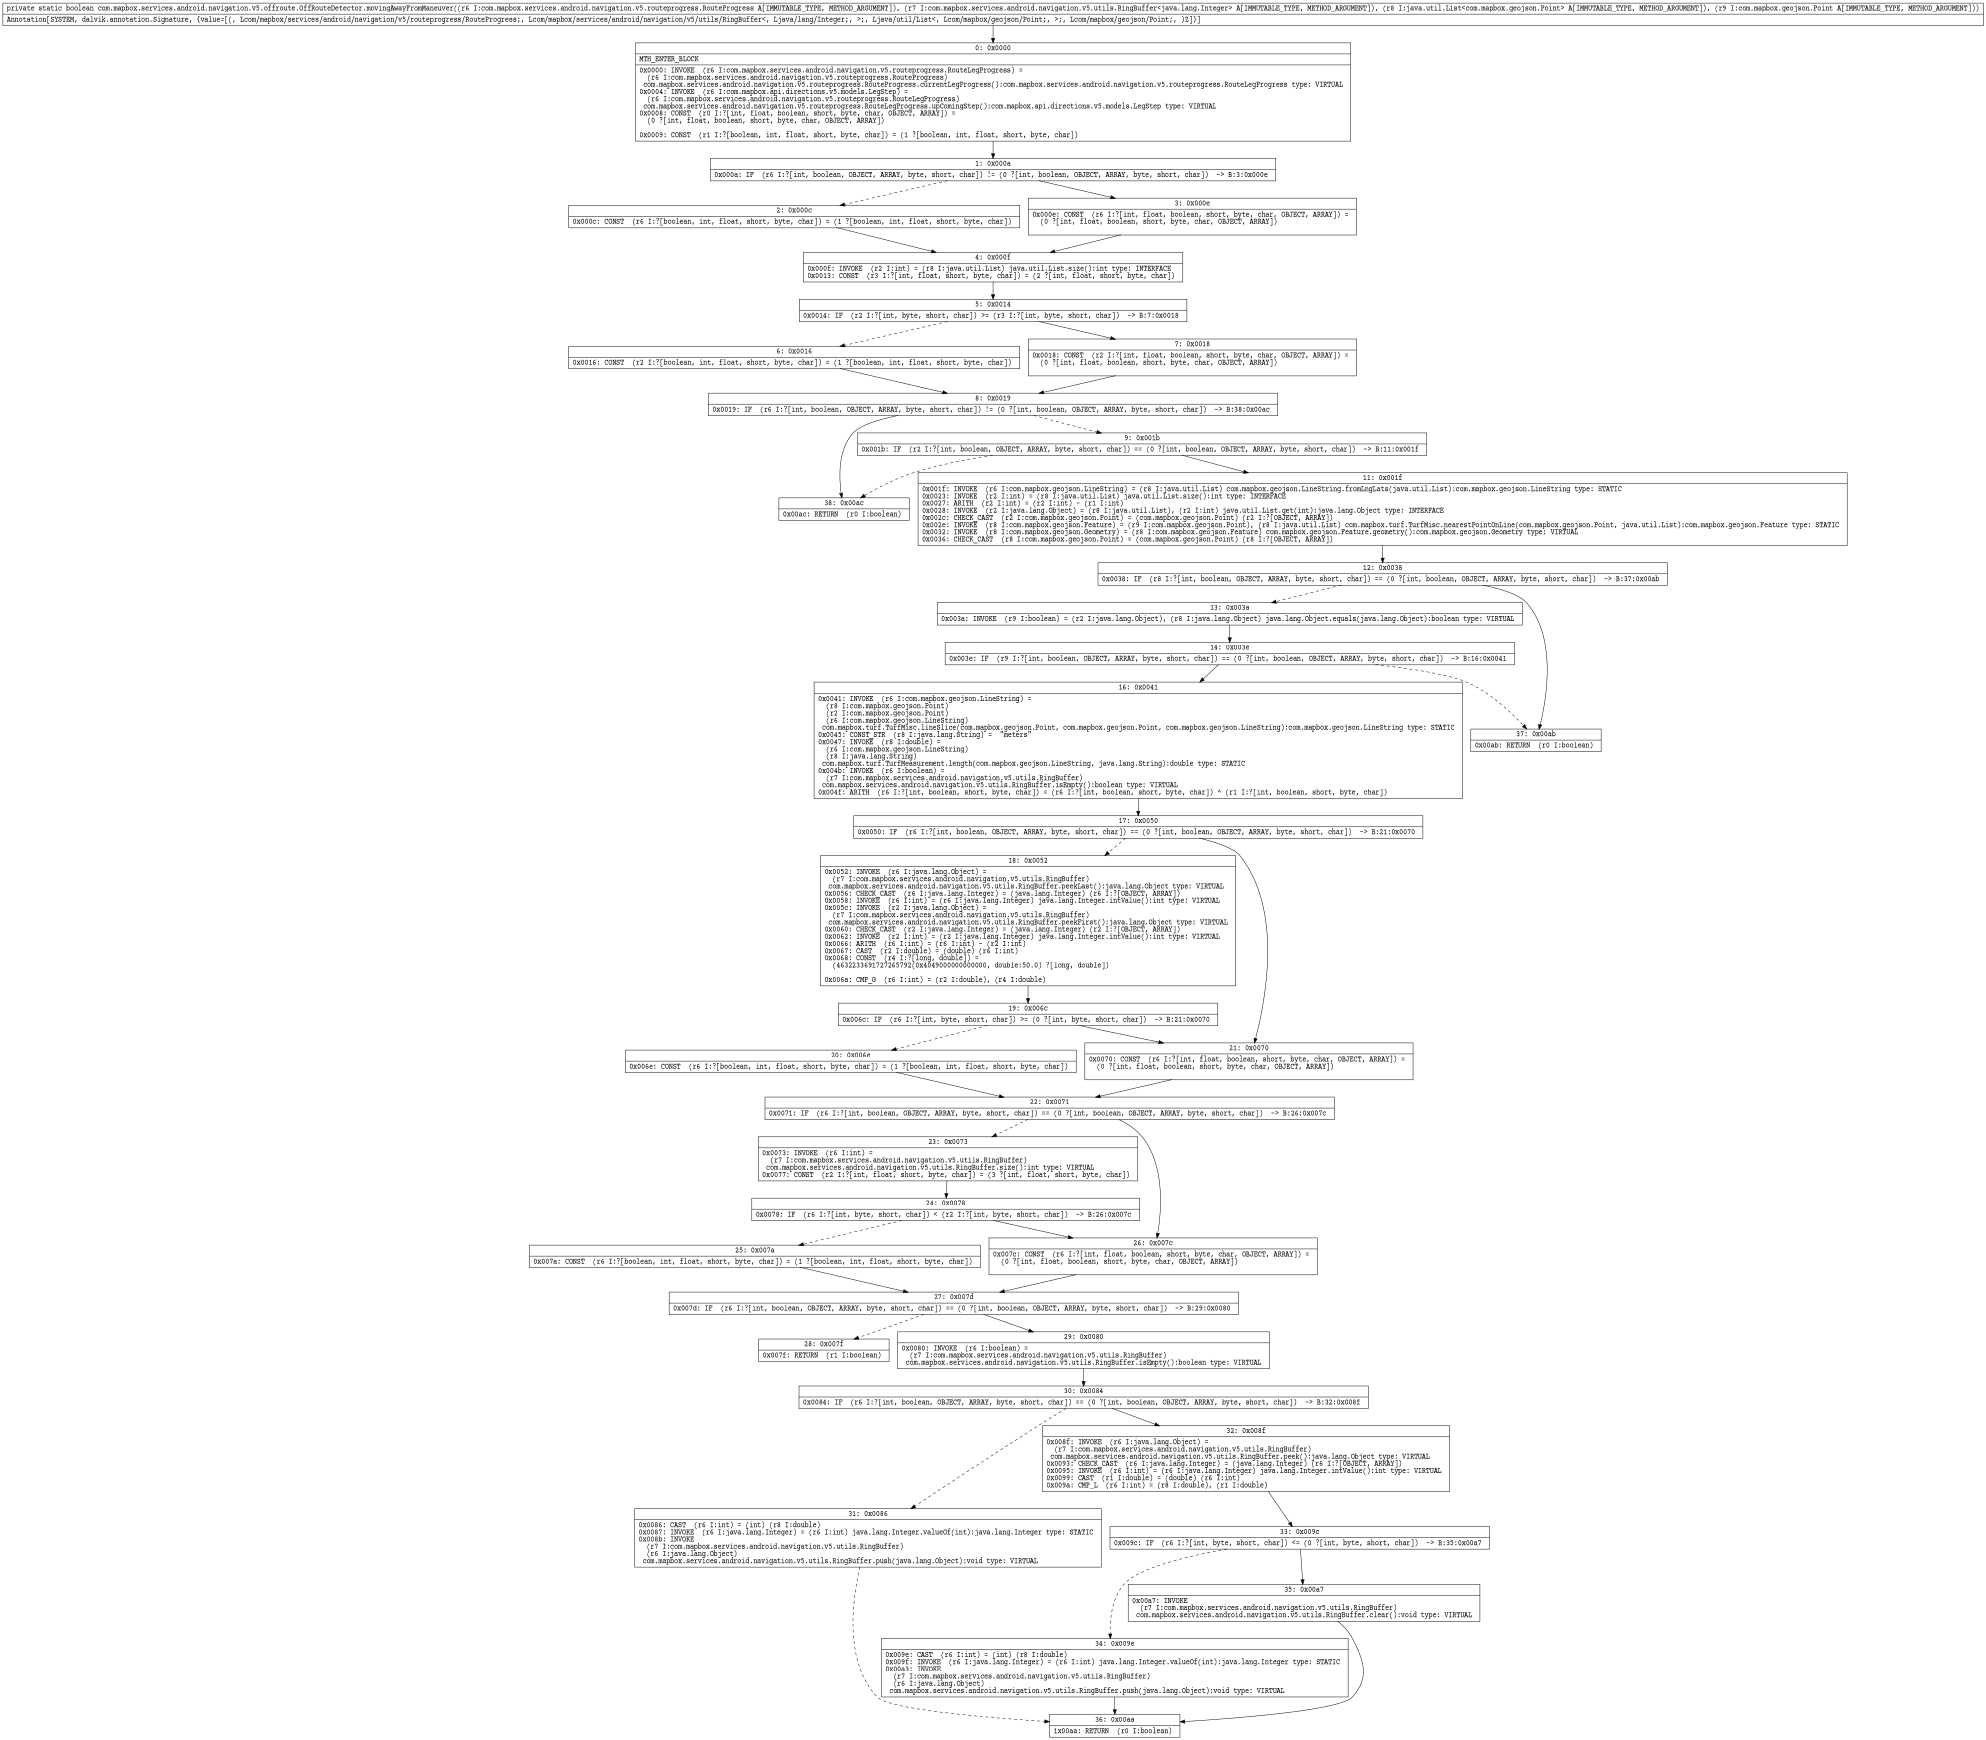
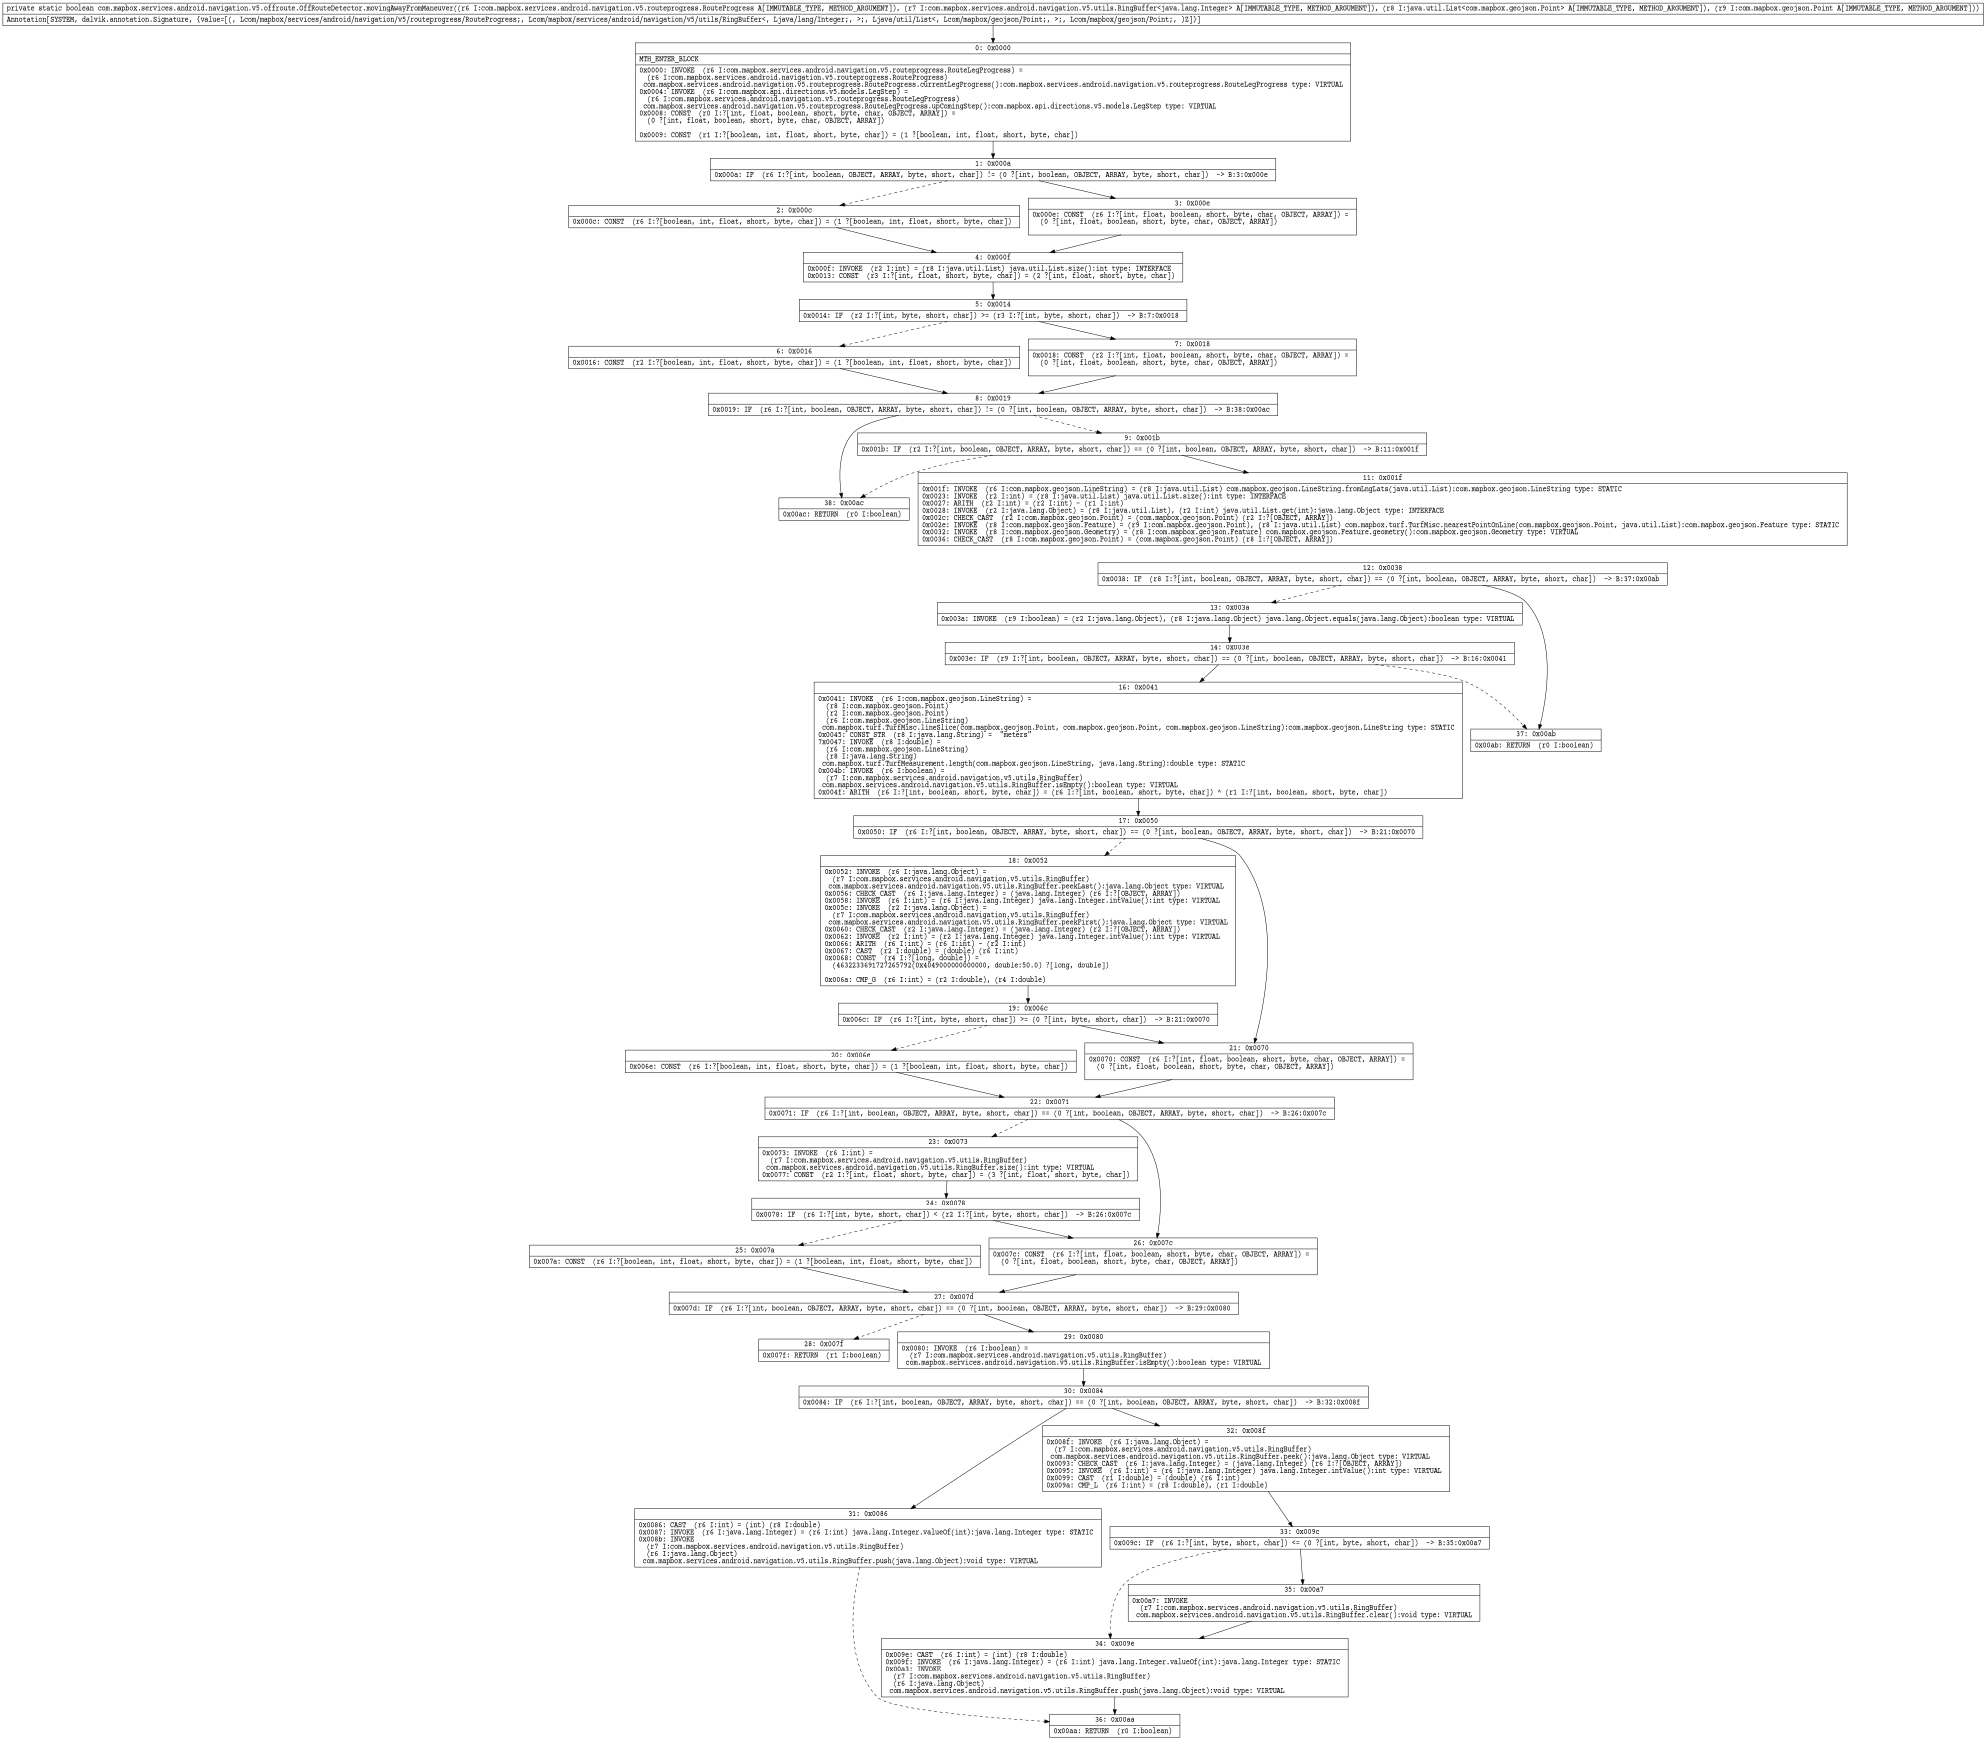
edge "11: 0x001f" -> "12: 0x0038": removed
node "16: 0x0041": text "0x0047: INVOKE  (r8 I:double) =" -> "7x0047: INVOKE  (r8 I:double) ="
edge "30: 0x0084" -> "31: 0x0086": style dashed -> solid
edge "35: 0x00a7" -> "36: 0x00aa": now "35: 0x00a7" -> "34: 0x009e"
node "36: 0x00aa": text "1x00aa: RETURN  (r0 I:boolean)" -> "0x00aa: RETURN  (r0 I:boolean)"
